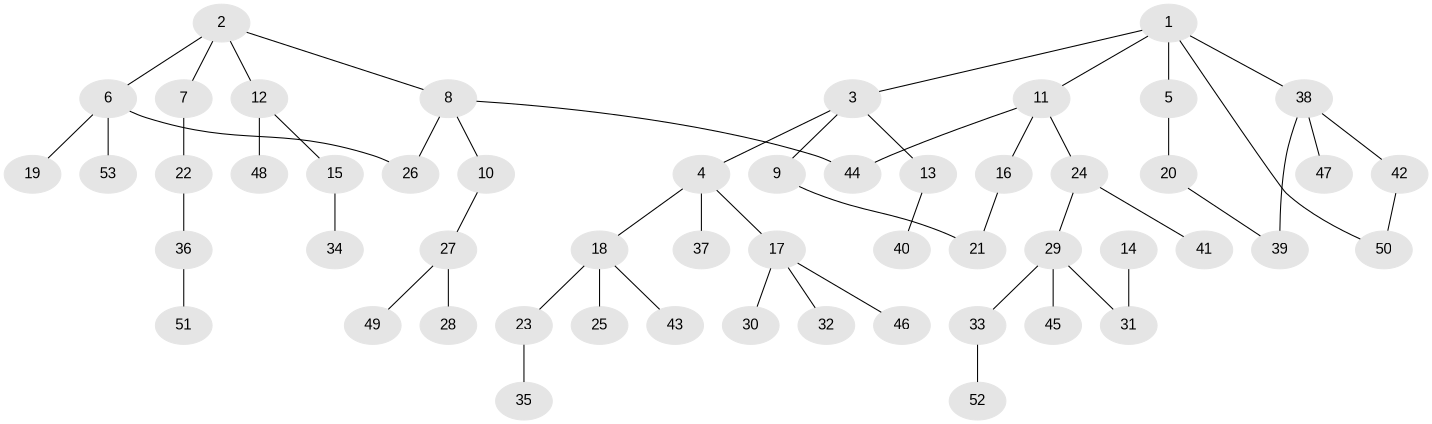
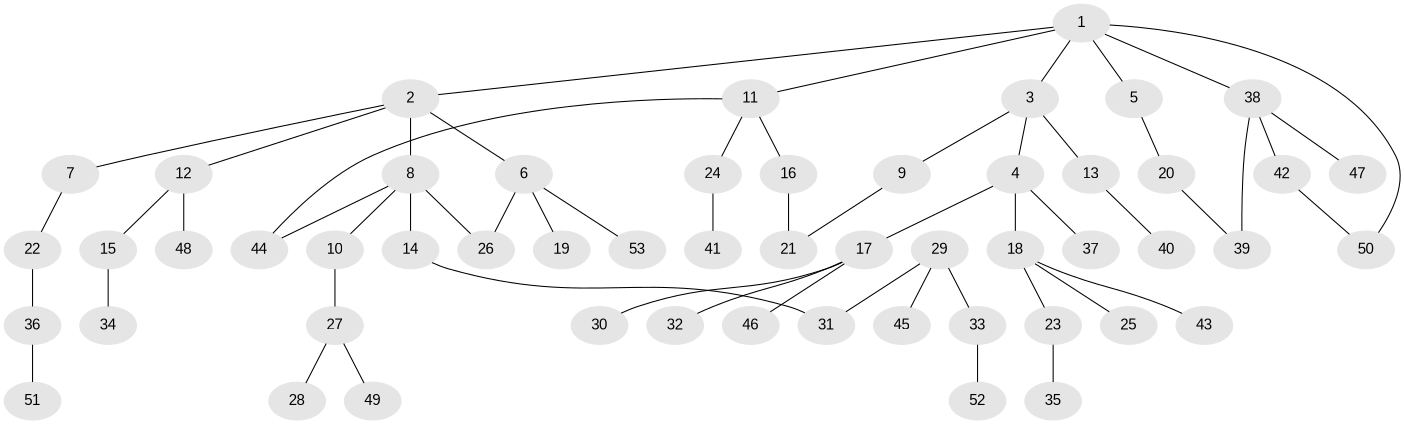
edge "1" -- "2": added
edge "8" -- "14": added
edge "24" -- "29": removed
